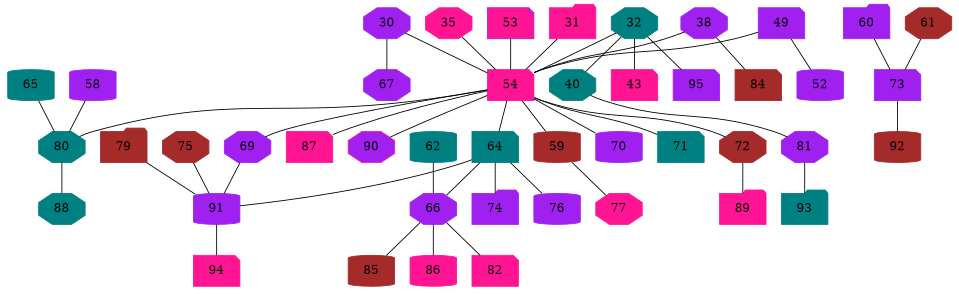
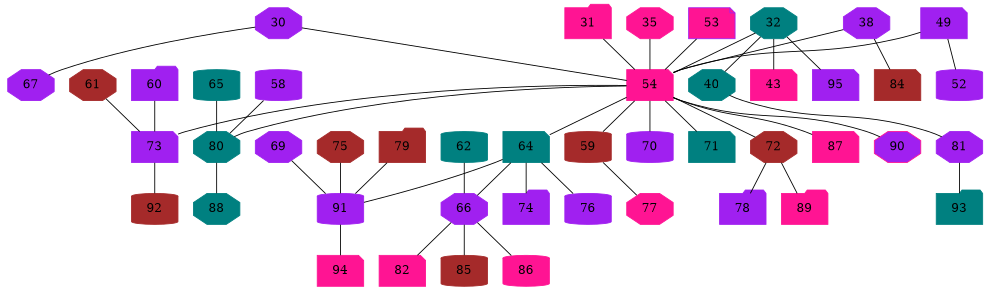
edge "54" -- "69": now "54" -- "73"
node "78": added
